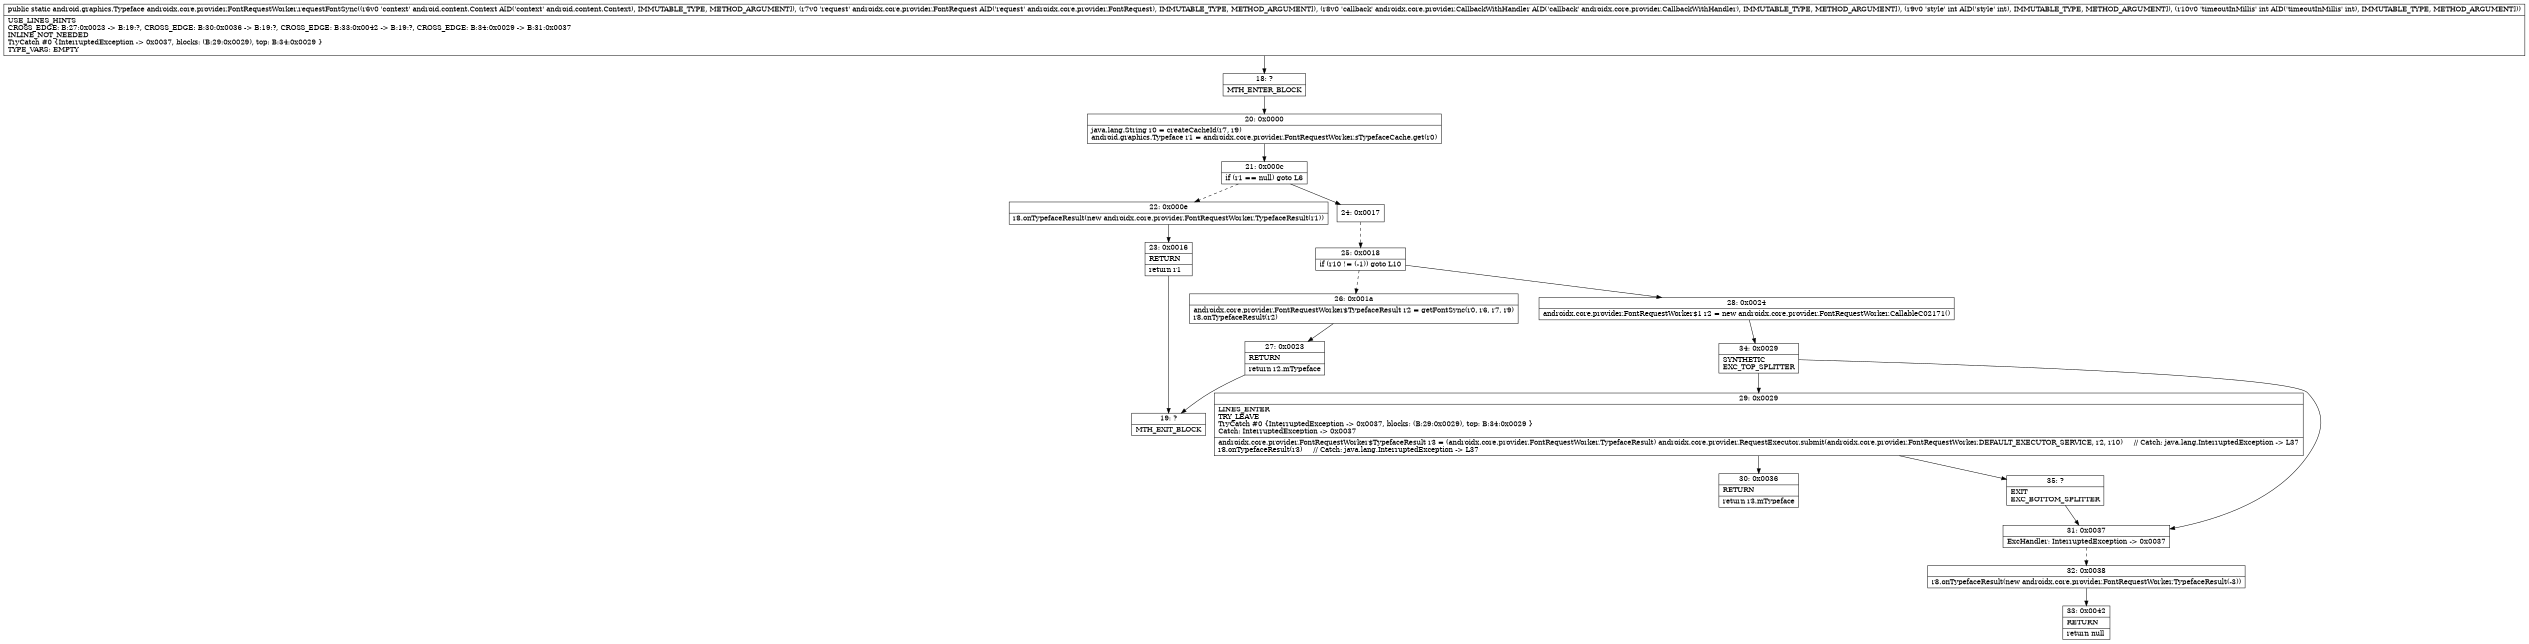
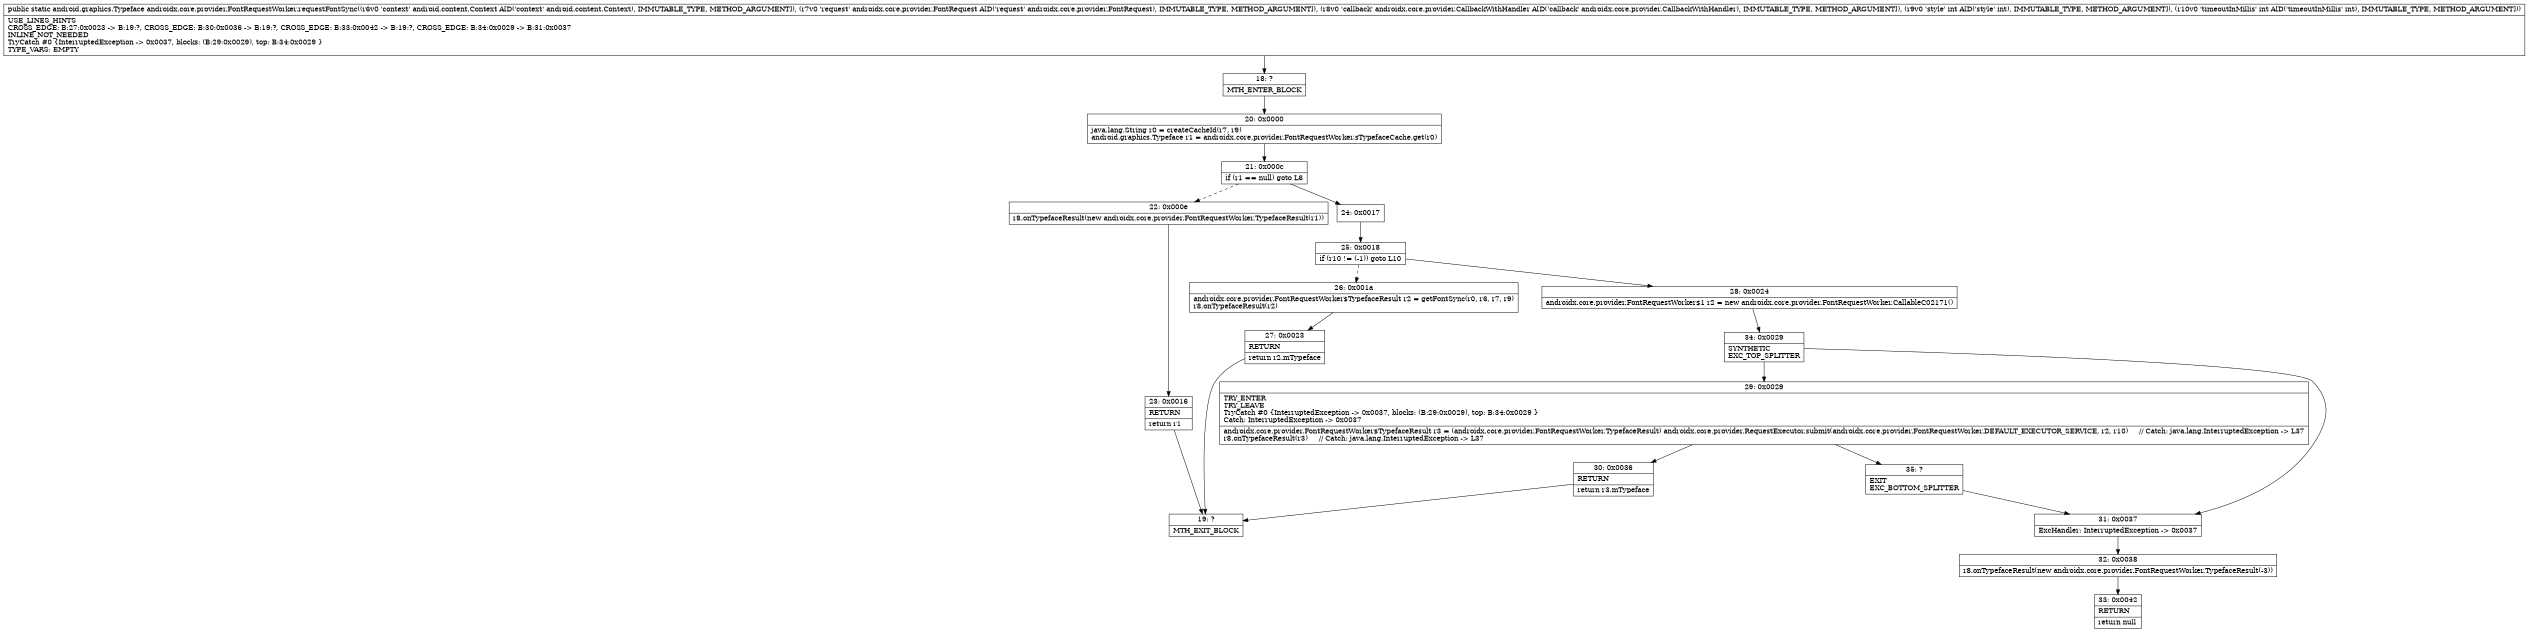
edge "24: 0x0017" -> "25: 0x0018": style dashed -> solid
node "29: 0x0029": text "LINES_ENTER" -> "TRY_ENTER"
edge "30: 0x0036" -> "19: ?": added
edge "31: 0x0037" -> "32: 0x0038": style dashed -> solid
